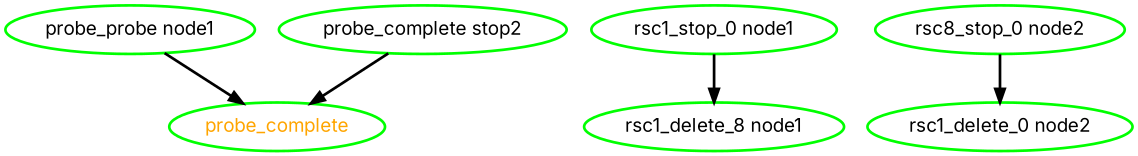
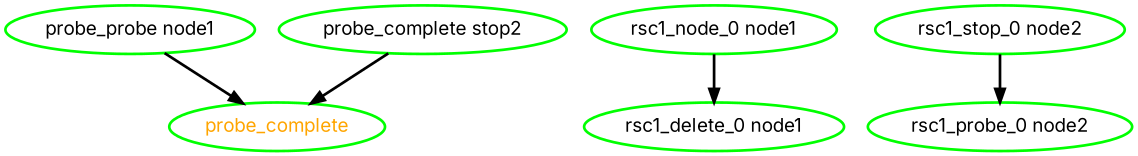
node "rsc1_stop_0 node1": label "rsc1_stop_0 node1" -> "rsc1_node_0 node1"
node "rsc8_stop_0 node2": label "rsc8_stop_0 node2" -> "rsc1_stop_0 node2"
node "rsc1_delete_8 node1": label "rsc1_delete_8 node1" -> "rsc1_delete_0 node1"
node "rsc1_delete_0 node2": label "rsc1_delete_0 node2" -> "rsc1_probe_0 node2"
